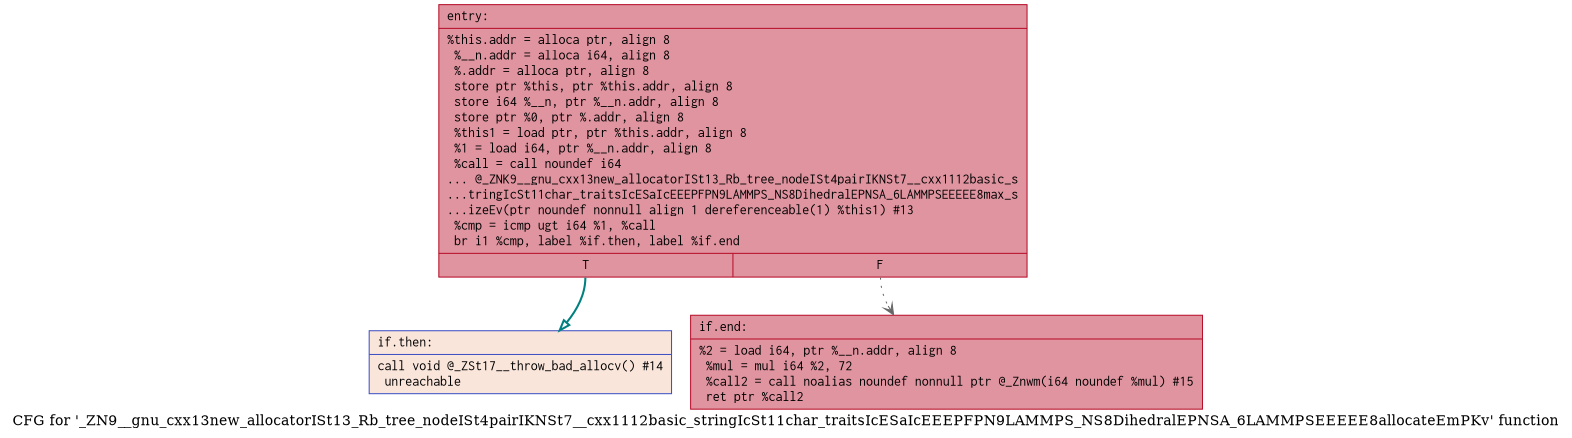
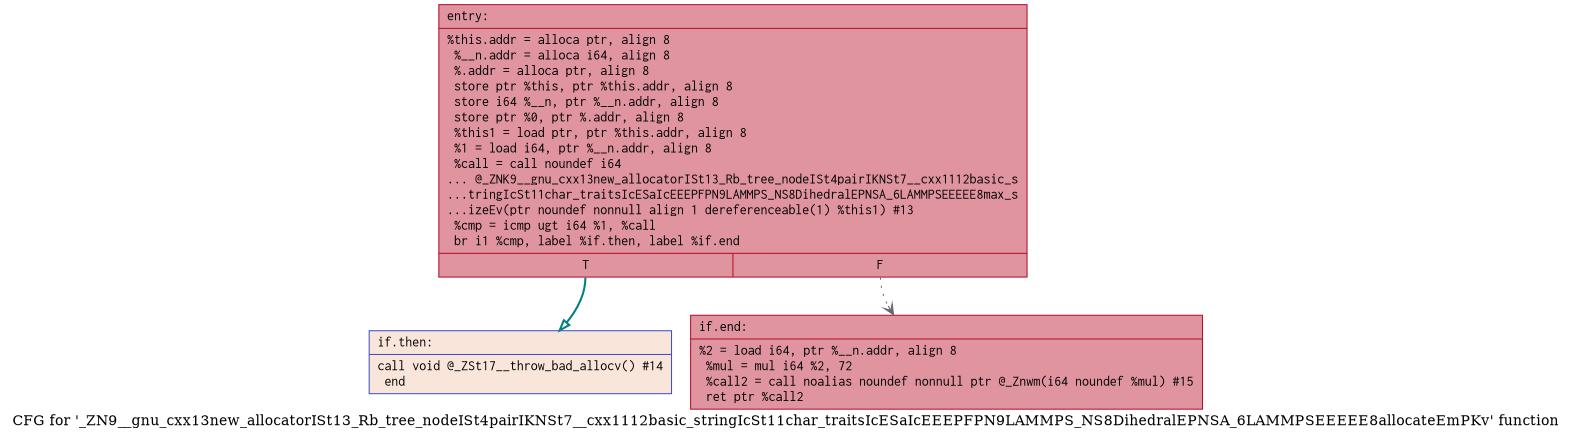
node "if.then:": text "unreachable" -> "end"
